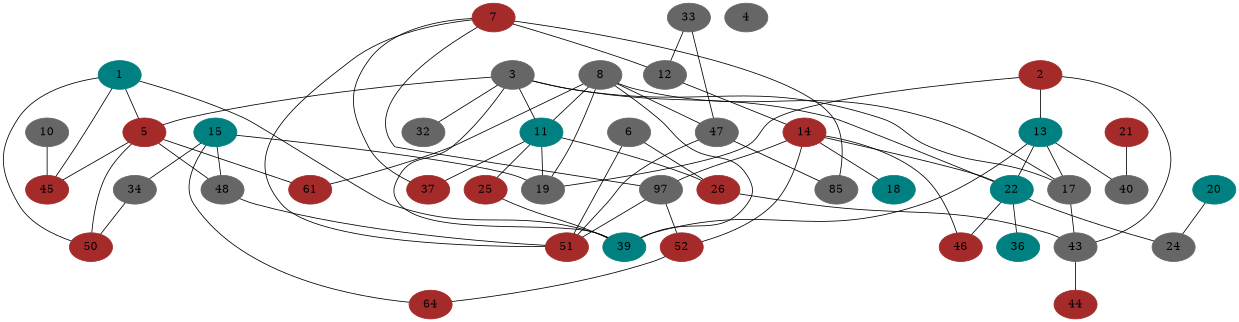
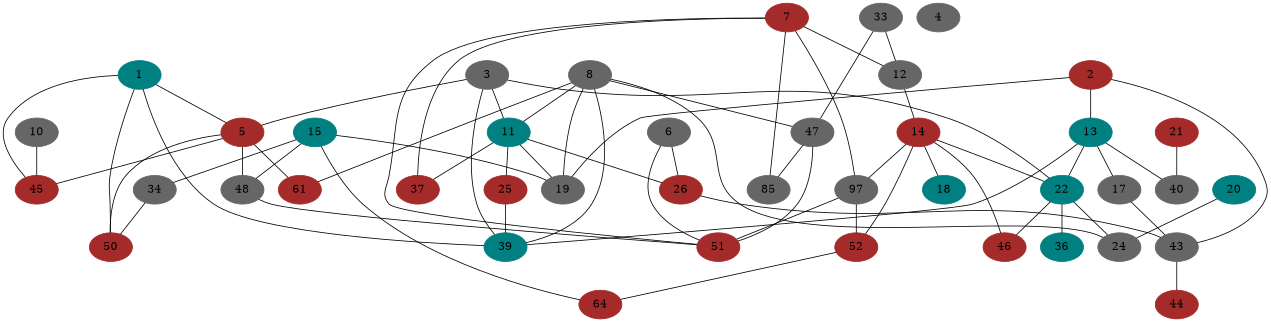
edge "3" -- "17": removed
edge "8" -- "17": now "8" -- "24"
node "32": removed
